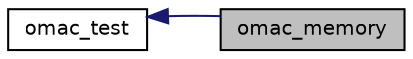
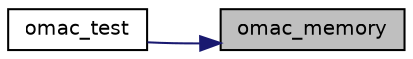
edge "omac_memory" -> "omac_test": reversed
